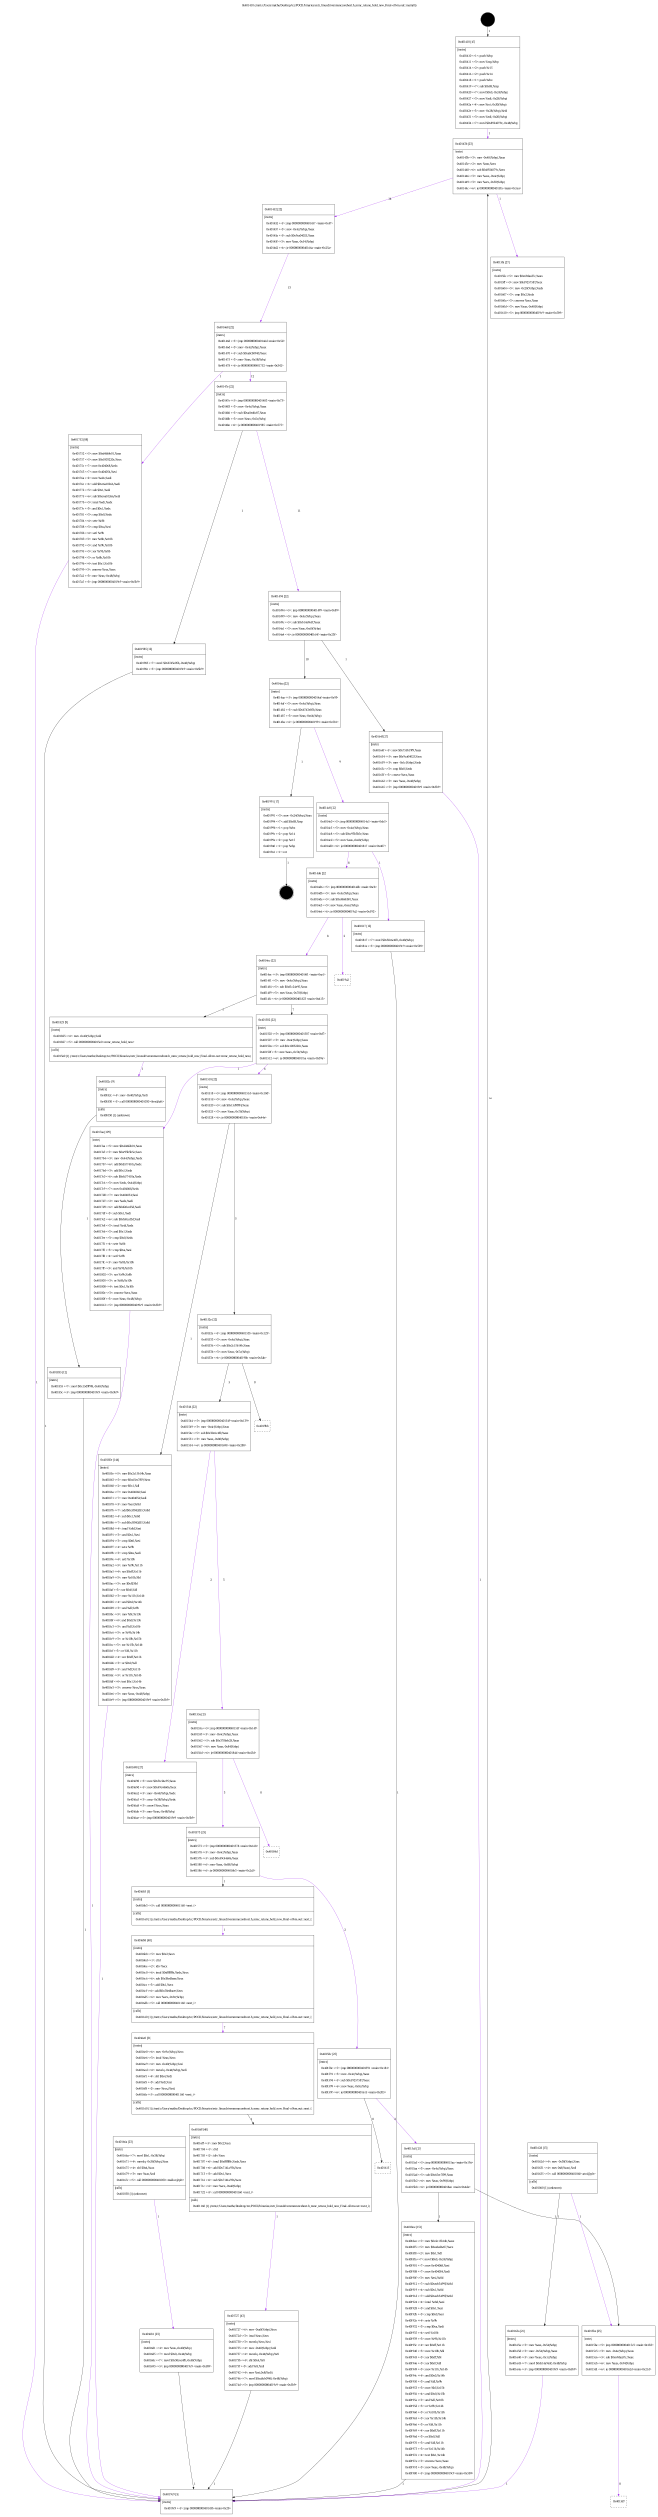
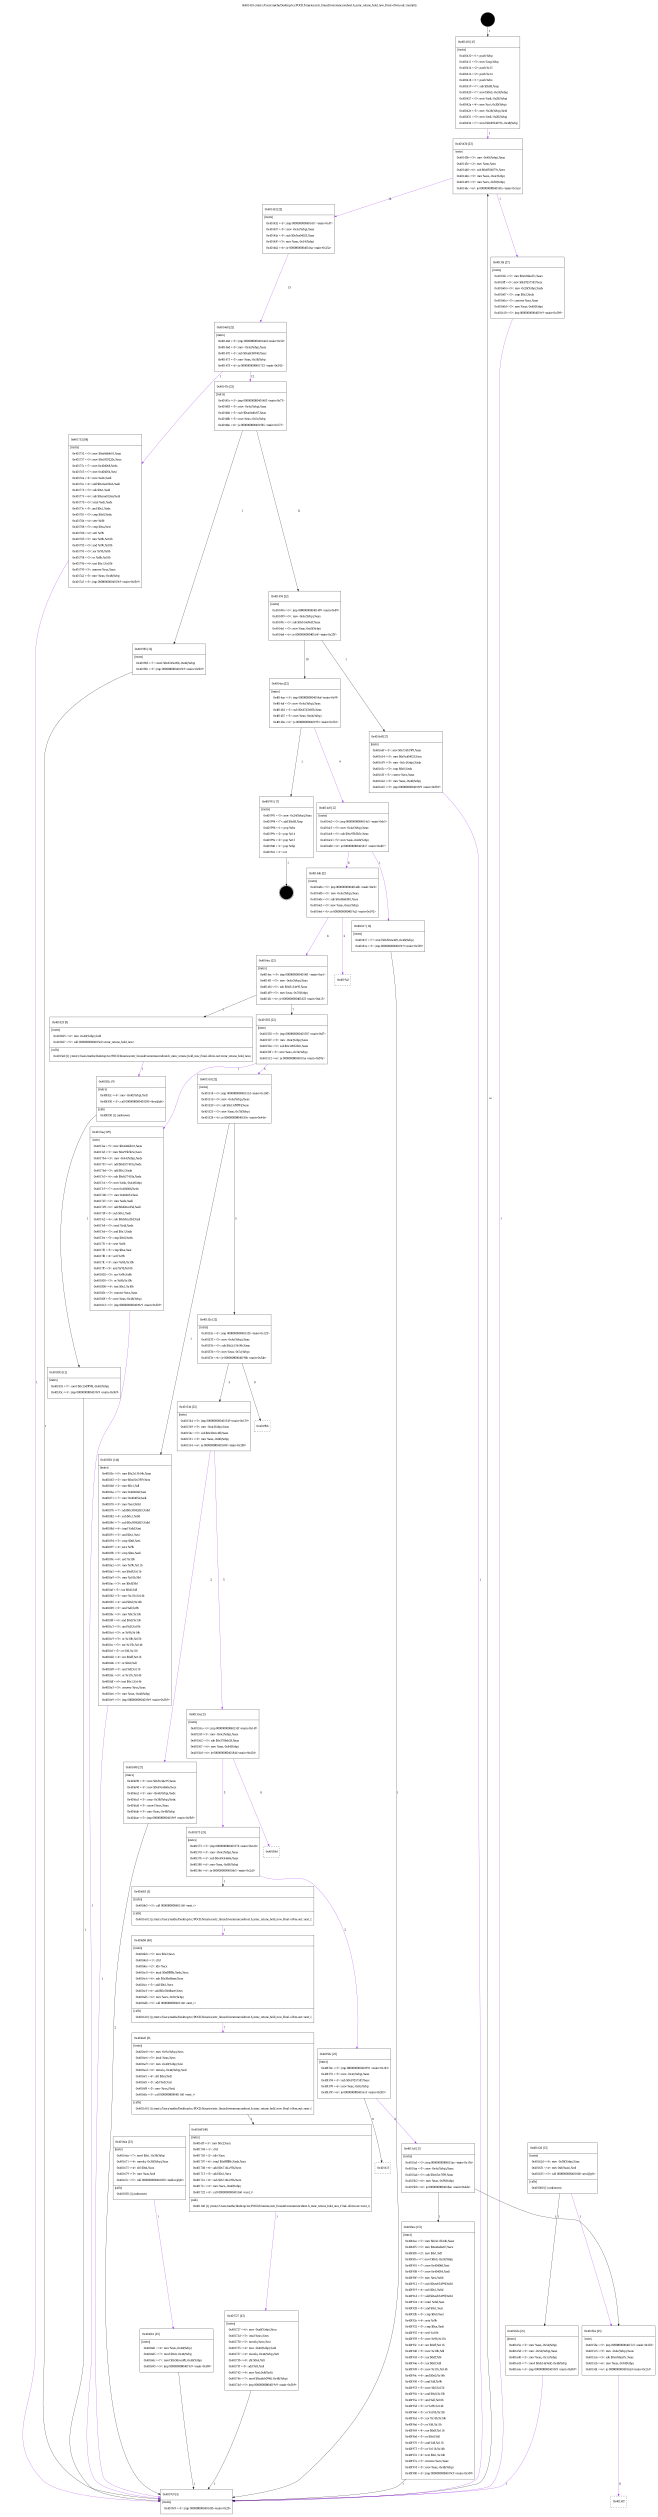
edge "0x40147e [22]" -> "0x401494 [22]": color purple -> black
edge "0x4015fa [27]" -> "0x4019c9 [5]": added, label "1"
edge "0x401698 [27]" -> "0x4019c9 [5]": added, label "2"
